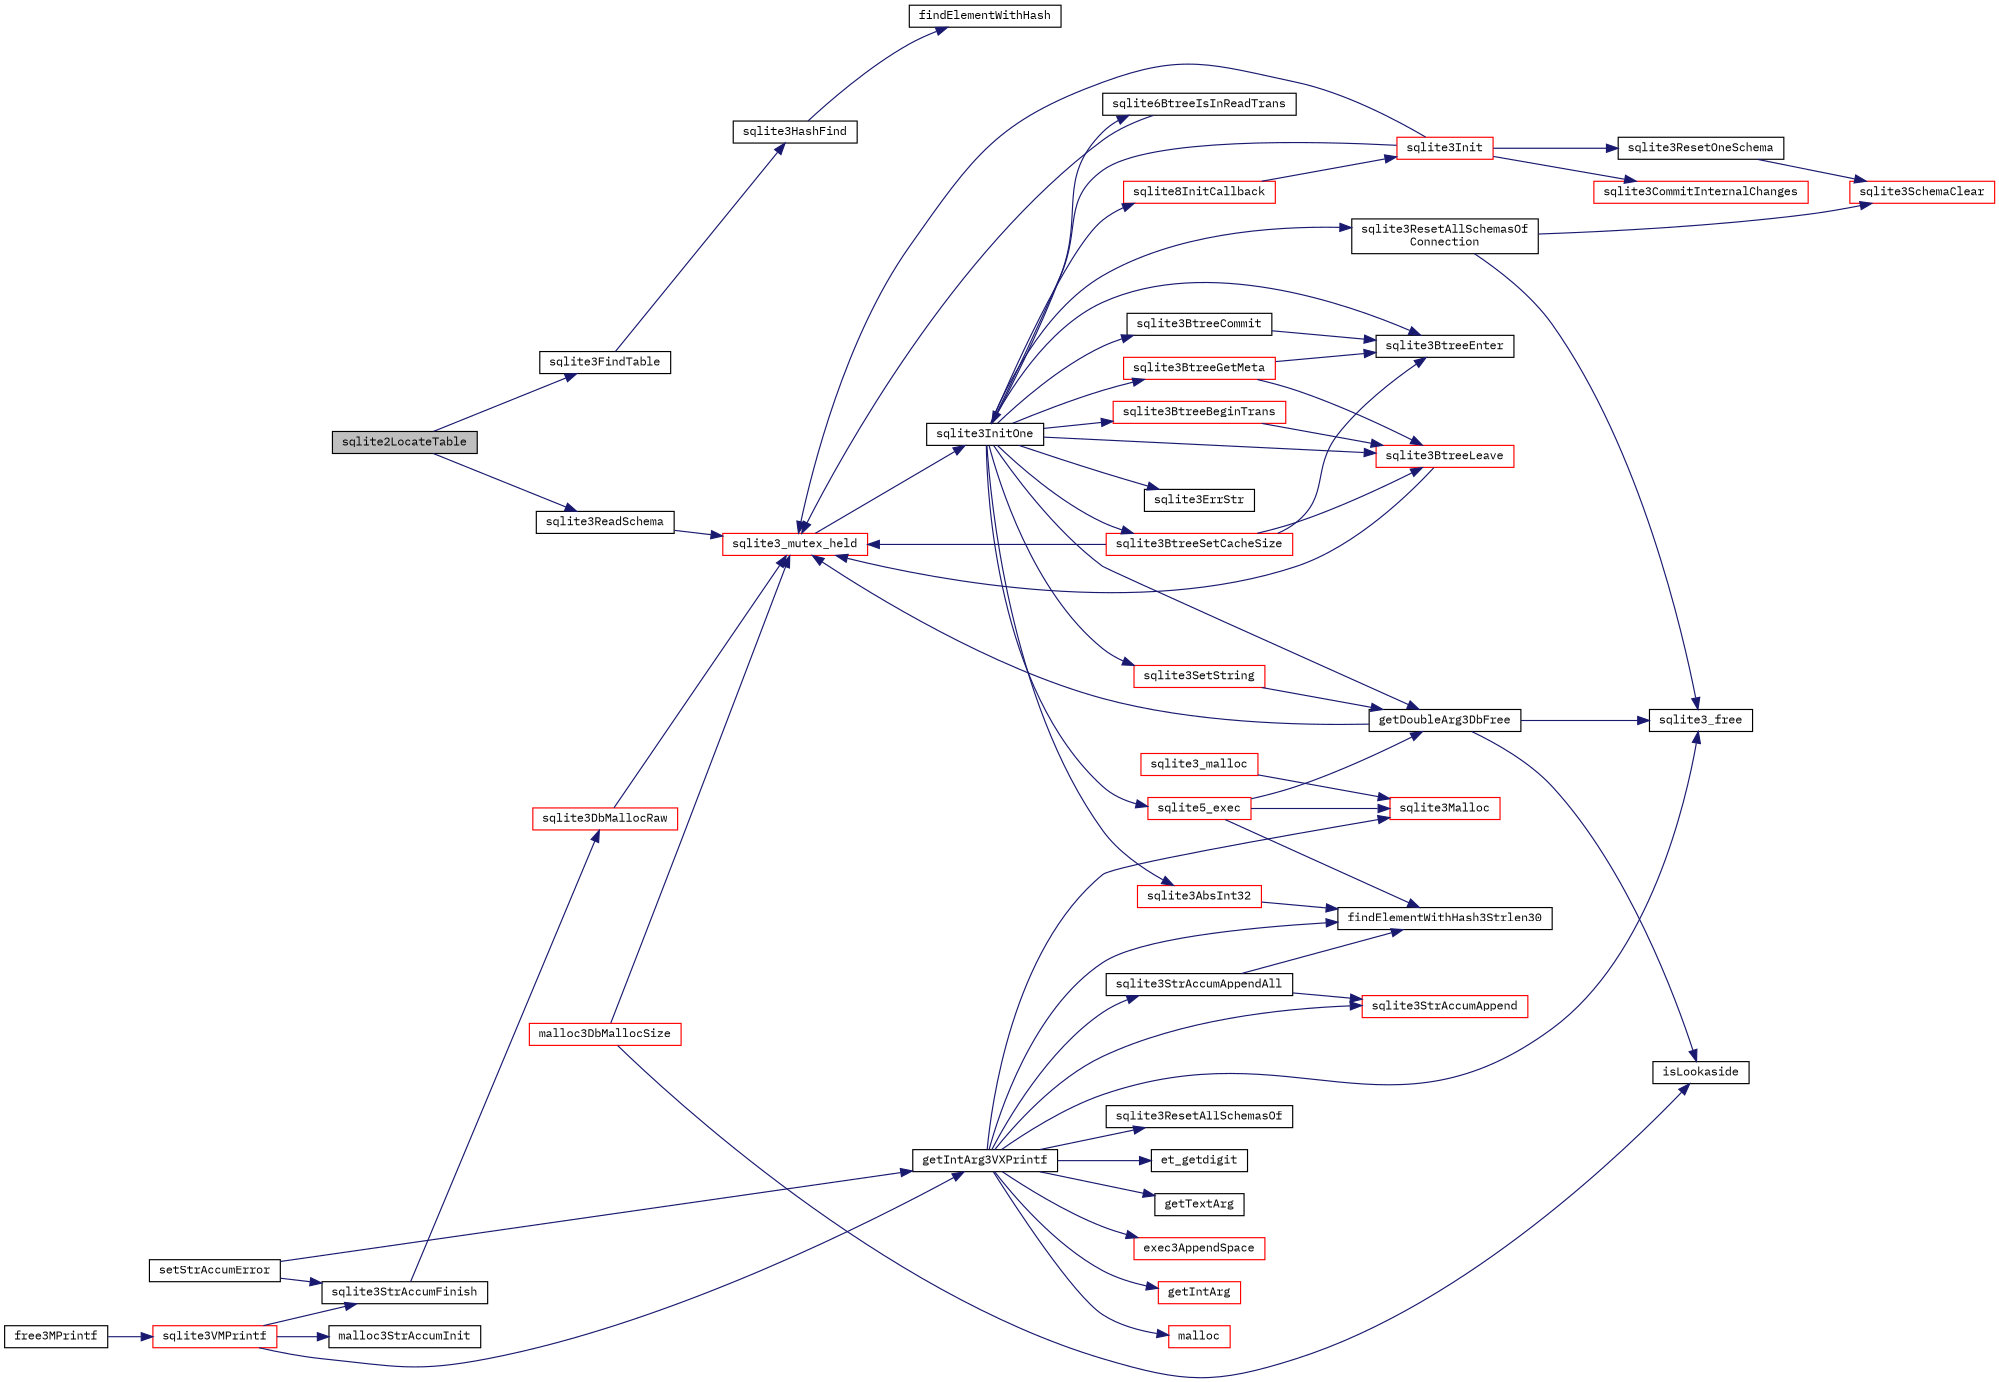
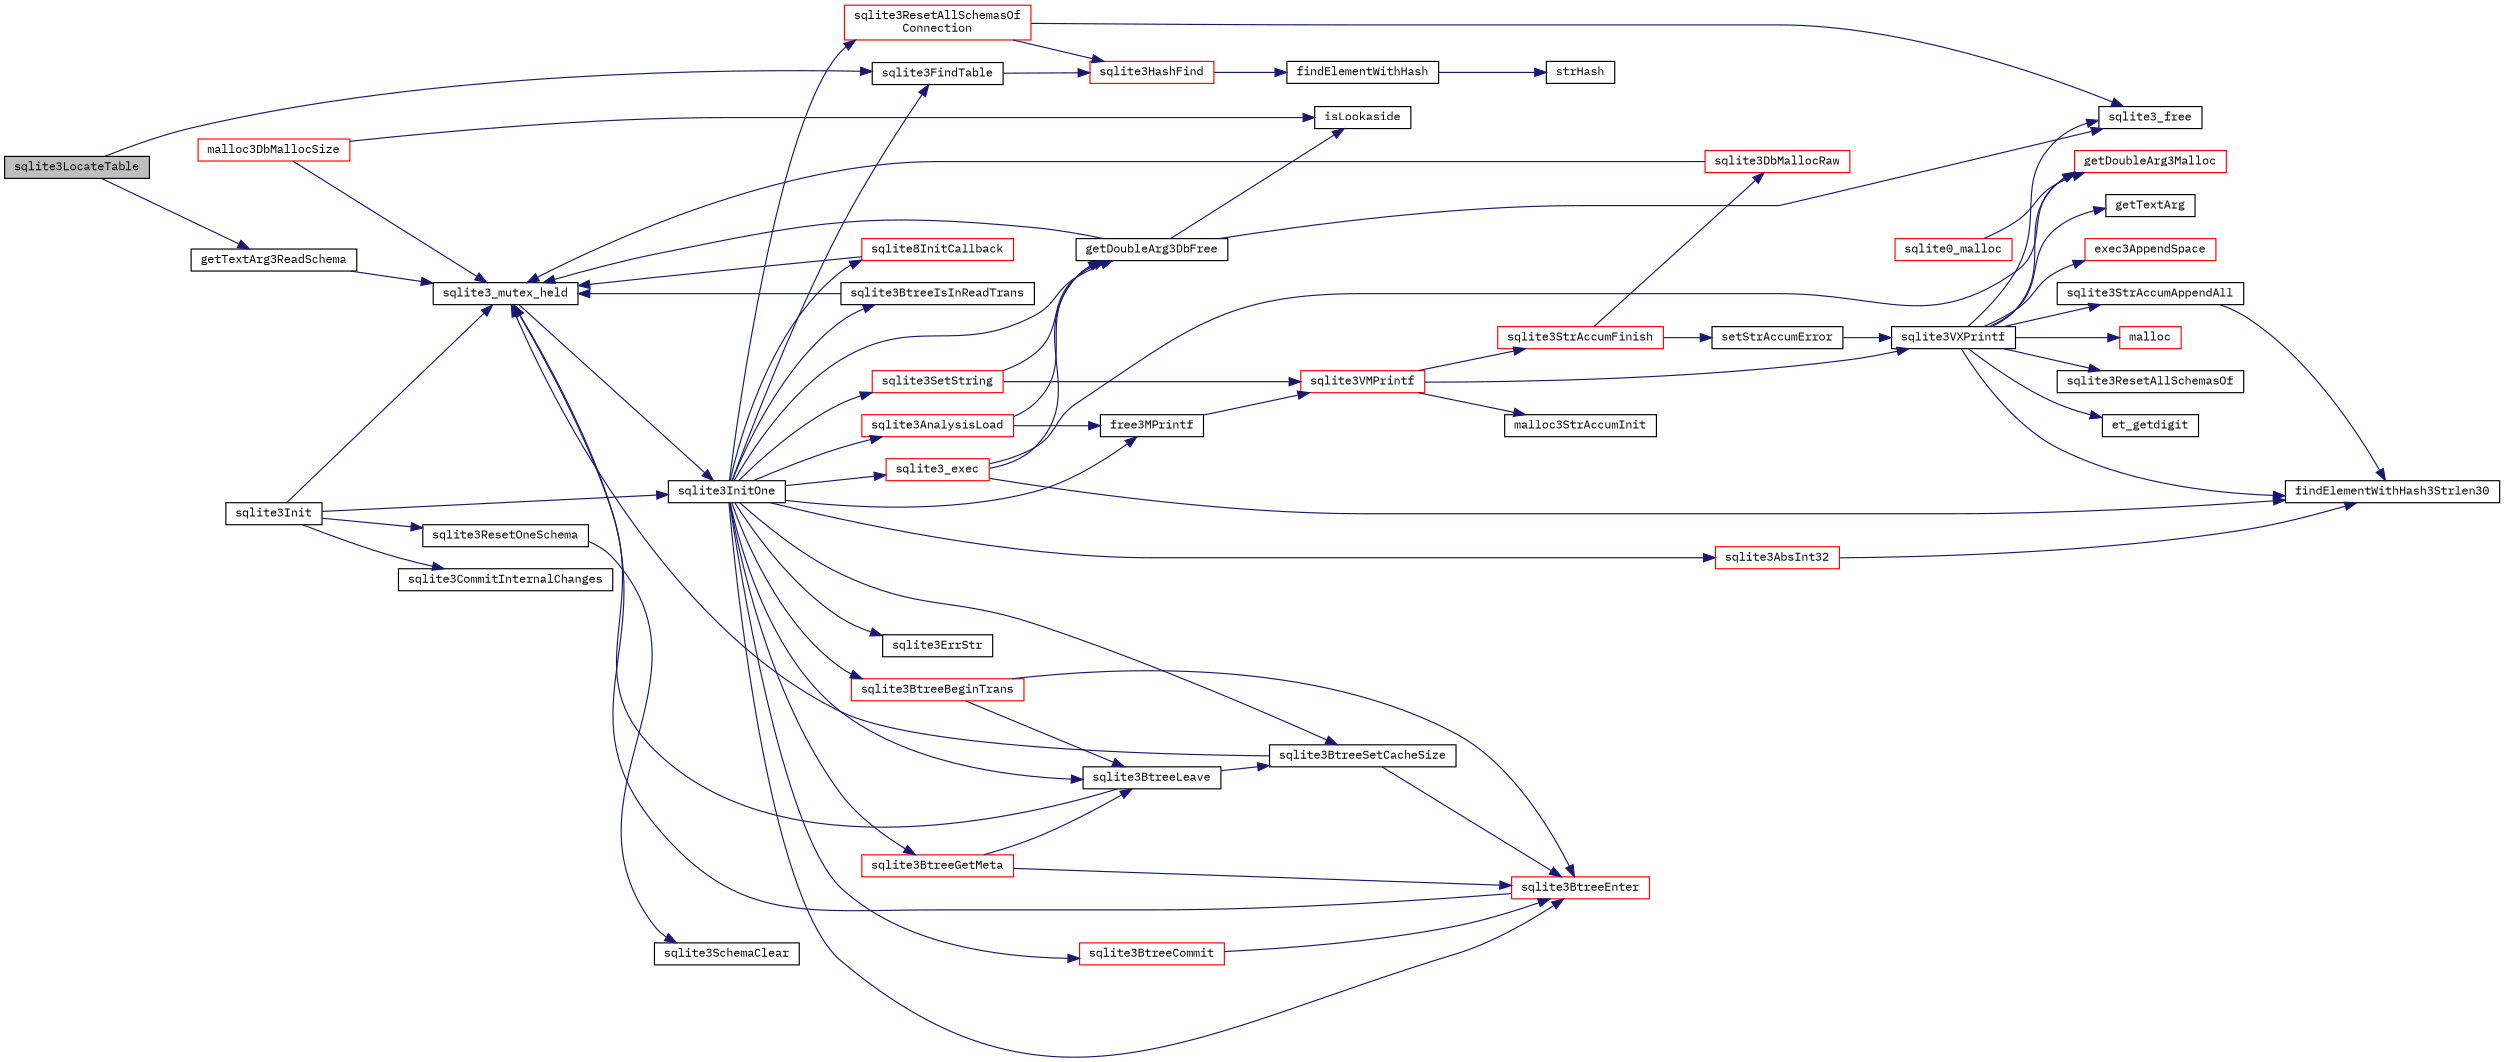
node "strHash": added
node "sqlite6BtreeIsInReadTrans": label "sqlite6BtreeIsInReadTrans" -> "sqlite3BtreeIsInReadTrans"
node "sqlite3HashFind": color black -> red
node "sqlite3Init": color red -> black
edge "sqlite8InitCallback" -> "sqlite3Init": now "sqlite8InitCallback" -> "sqlite3_mutex_held"
node "sqlite3CommitInternalChanges": color red -> black
node "sqlite3SchemaClear": color red -> black
edge "sqlite3ResetAllSchemasOf Connection" -> "sqlite3SchemaClear": now "sqlite3ResetAllSchemasOf Connection" -> "sqlite3HashFind"
node "sqlite3ResetAllSchemasOf Connection": color black -> red
edge "sqlite3InitOne" -> "sqlite3FindTable": added
node "sqlite3BtreeCommit": color black -> red
node "sqlite3BtreeEnter": color black -> red
edge "sqlite3SetString" -> "sqlite3VMPrintf": added
node "sqlite3AnalysisLoad": added
node "sqlite2LocateTable": label "sqlite2LocateTable" -> "sqlite3LocateTable"
node "sqlite3BtreeLeave": color red -> black
edge "sqlite3InitOne" -> "free3MPrintf": added
edge "sqlite3BtreeSetCacheSize" -> "sqlite3BtreeLeave": reversed
node "sqlite3ReadSchema": label "sqlite3ReadSchema" -> "getTextArg3ReadSchema"
node "sqlite3_mutex_held": color red -> black
node "sqlite3BtreeSetCacheSize": color red -> black
edge "sqlite3BtreeBeginTrans" -> "sqlite3BtreeEnter": added
node "sqlite3_malloc": label "sqlite3_malloc" -> "sqlite0_malloc"
node "sqlite5_exec": label "sqlite5_exec" -> "sqlite3_exec"
node "sqlite3Malloc": label "sqlite3Malloc" -> "getDoubleArg3Malloc"
edge "sqlite3BtreeEnter" -> "sqlite3_mutex_held": added
node "sqlite3StrAccumAppend": removed
node "getIntArg3VXPrintf": label "getIntArg3VXPrintf" -> "sqlite3VXPrintf"
edge "setStrAccumError" -> "sqlite3StrAccumFinish": reversed
node "sqlite3StrAccumFinish": color black -> red
node "getIntArg": removed
